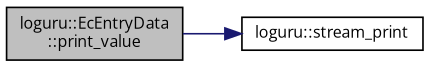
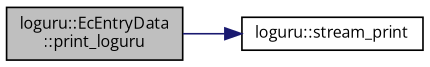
node "loguru::EcEntryData ::print_value": label "loguru::EcEntryData ::print_value" -> "loguru::EcEntryData ::print_loguru"
